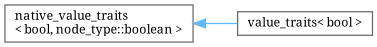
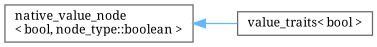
node "native_value_traits < bool, node_type::boolean >": label "native_value_traits < bool, node_type::boolean >" -> "native_value_node < bool, node_type::boolean >"
